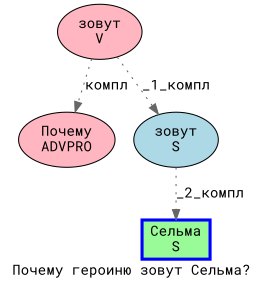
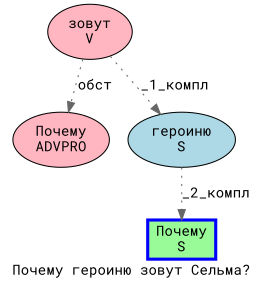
edge "зовут V" -> "Почему ADVPRO": label "компл" -> "обст"
node "зовут S": label "зовут S" -> "героиню S"
node "Сельма S": label "Сельма S" -> "Почему S"
